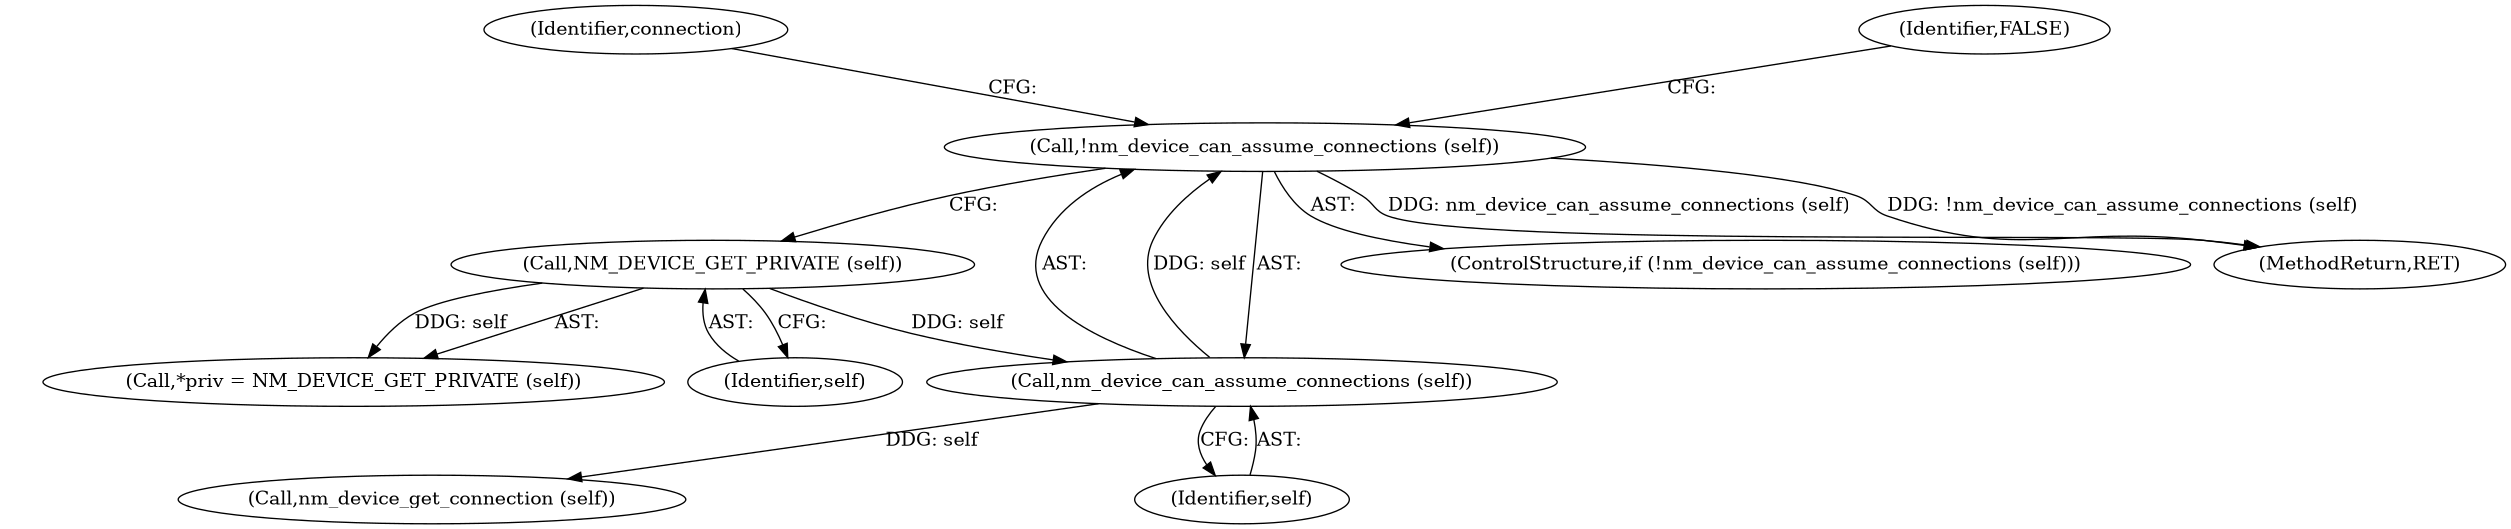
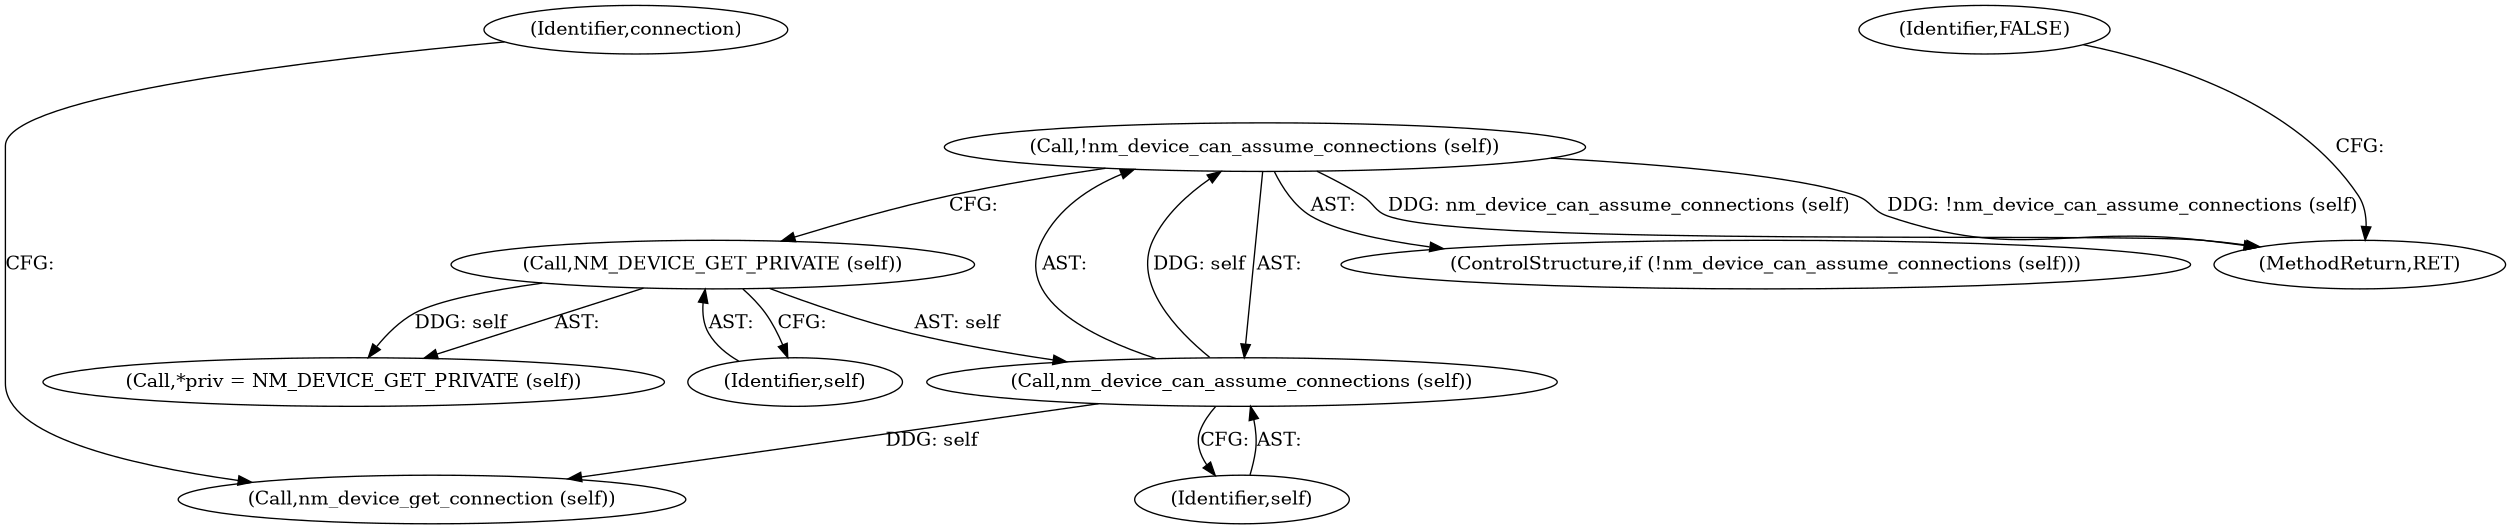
edge "(Identifier,FALSE)" -> "(Call,!nm_device_can_assume_connections (self))": now "(Identifier,FALSE)" -> "(MethodReturn,RET)"
edge "(Identifier,connection)" -> "(Call,!nm_device_can_assume_connections (self))": now "(Identifier,connection)" -> "(Call,nm_device_get_connection (self))"
edge "(Call,NM_DEVICE_GET_PRIVATE (self))" -> "(Call,nm_device_can_assume_connections (self))": label "DDG: self" -> "AST: self"
